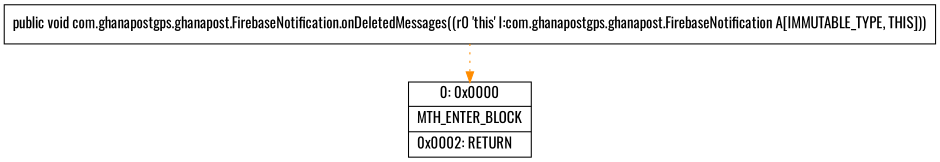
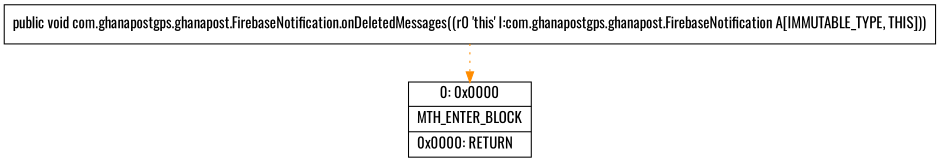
node "0: 0x0000": text "0x0002: RETURN" -> "0x0000: RETURN"
